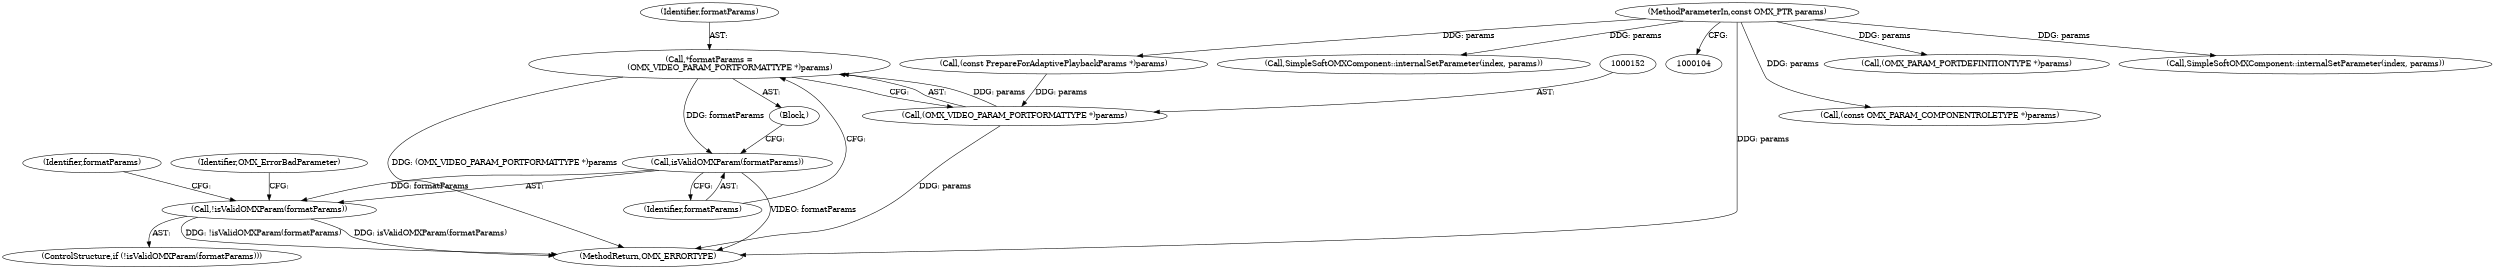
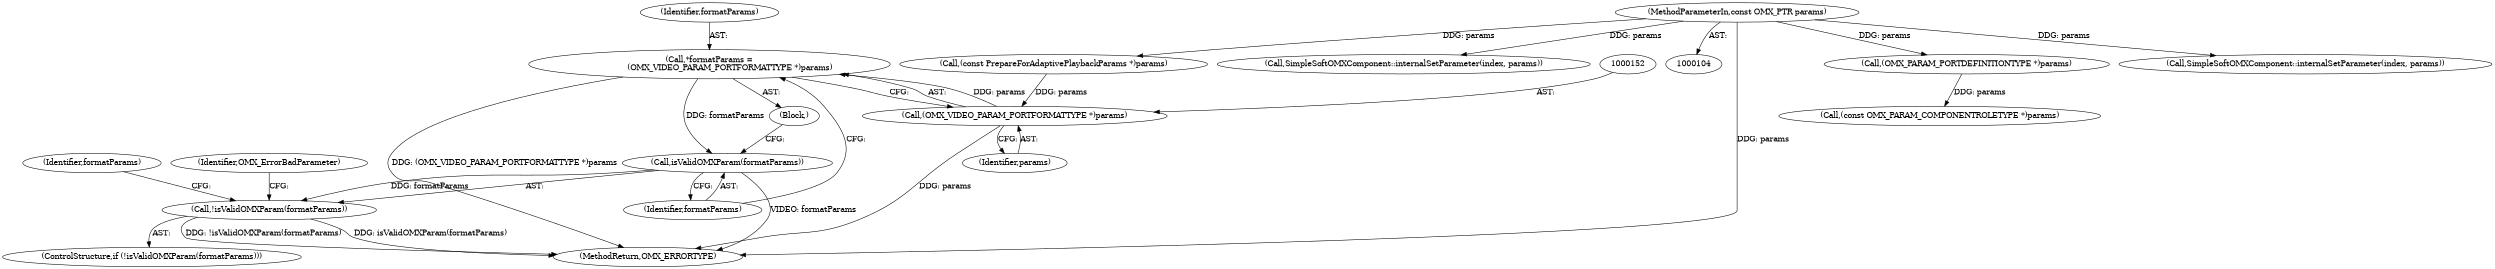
edge "(MethodParameterIn,const OMX_PTR params)" -> "1000104": label "CFG: " -> "AST: "
edge "(MethodParameterIn,const OMX_PTR params)" -> "(Call,(const OMX_PARAM_COMPONENTROLETYPE *)params)": now "(Call,(OMX_PARAM_PORTDEFINITIONTYPE *)params)" -> "(Call,(const OMX_PARAM_COMPONENTROLETYPE *)params)"
node "(Identifier,params)": added
